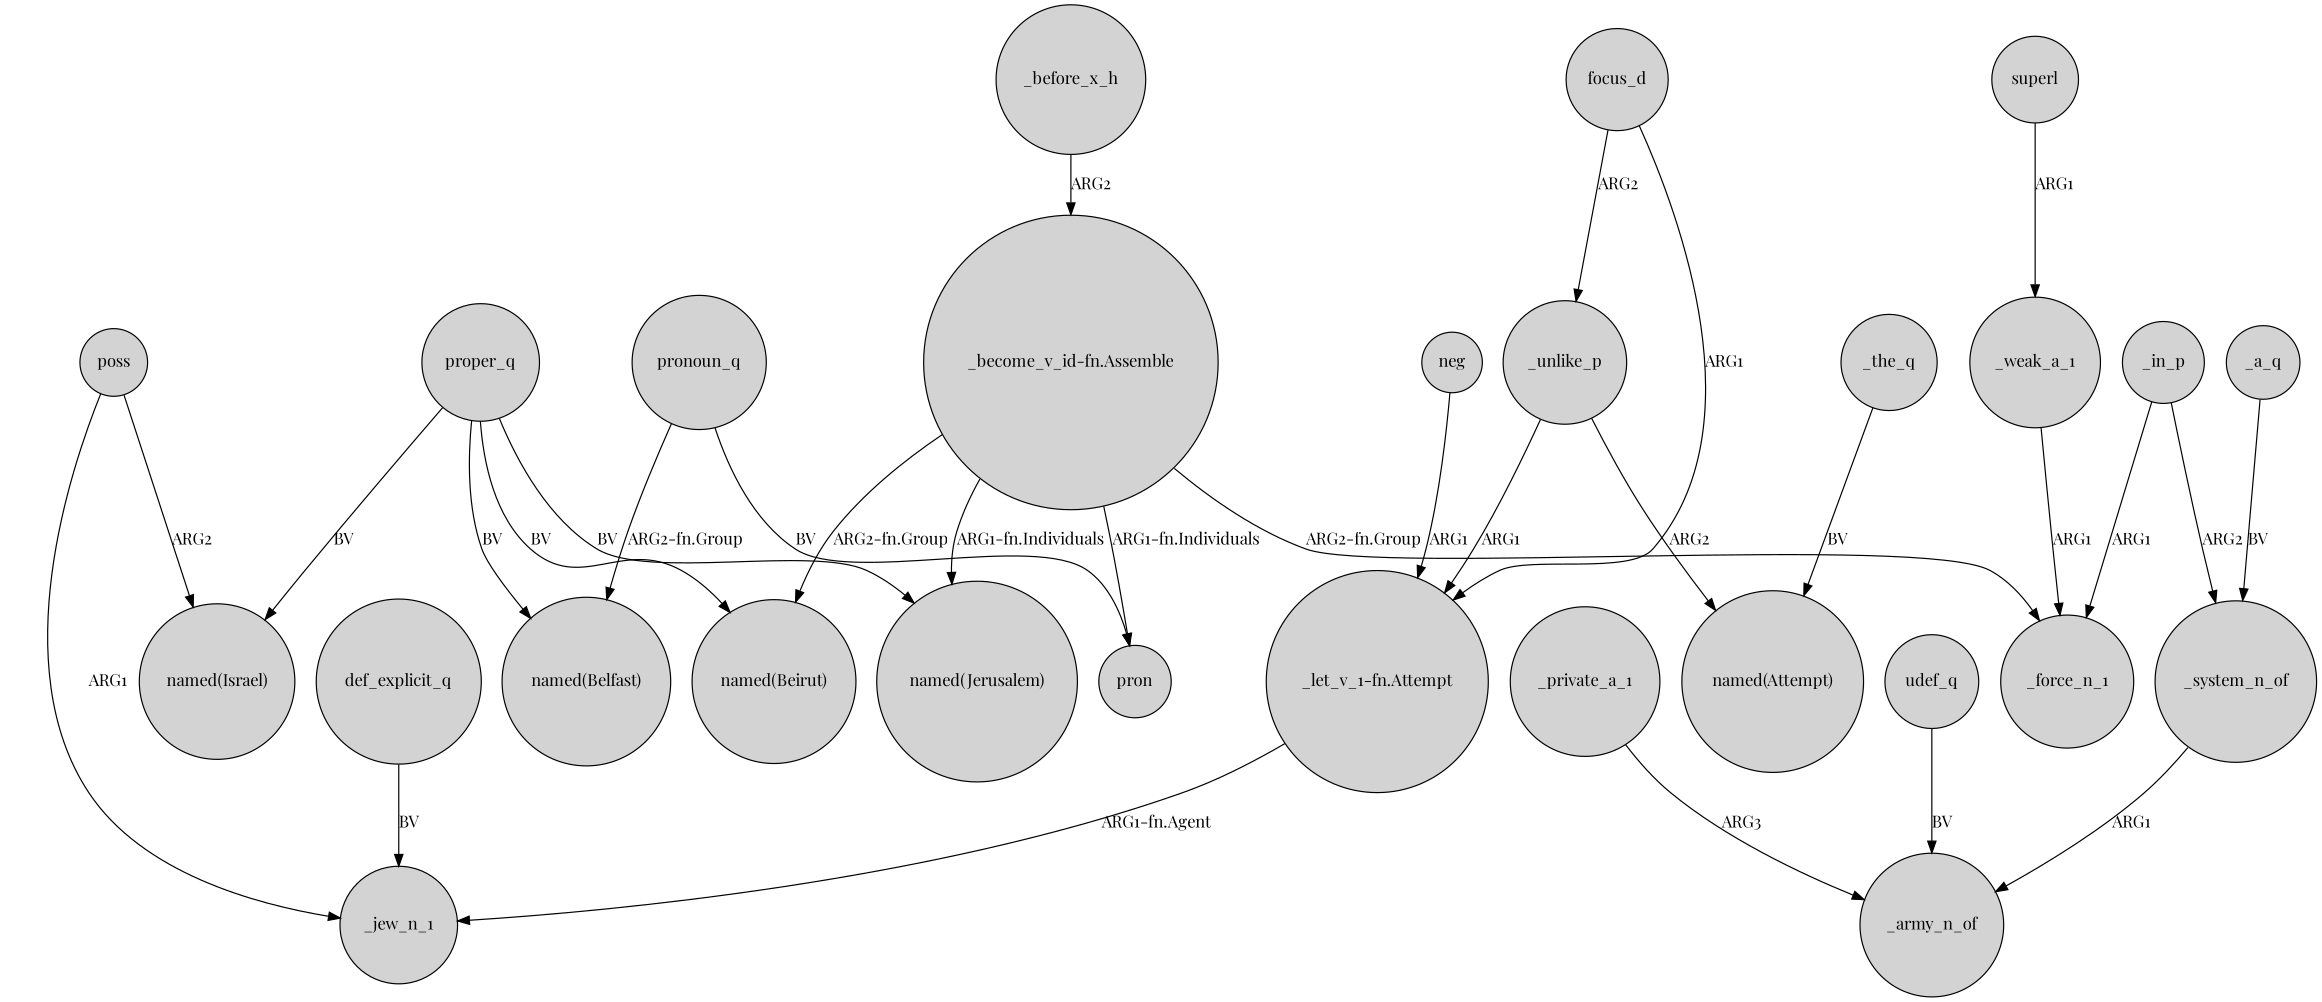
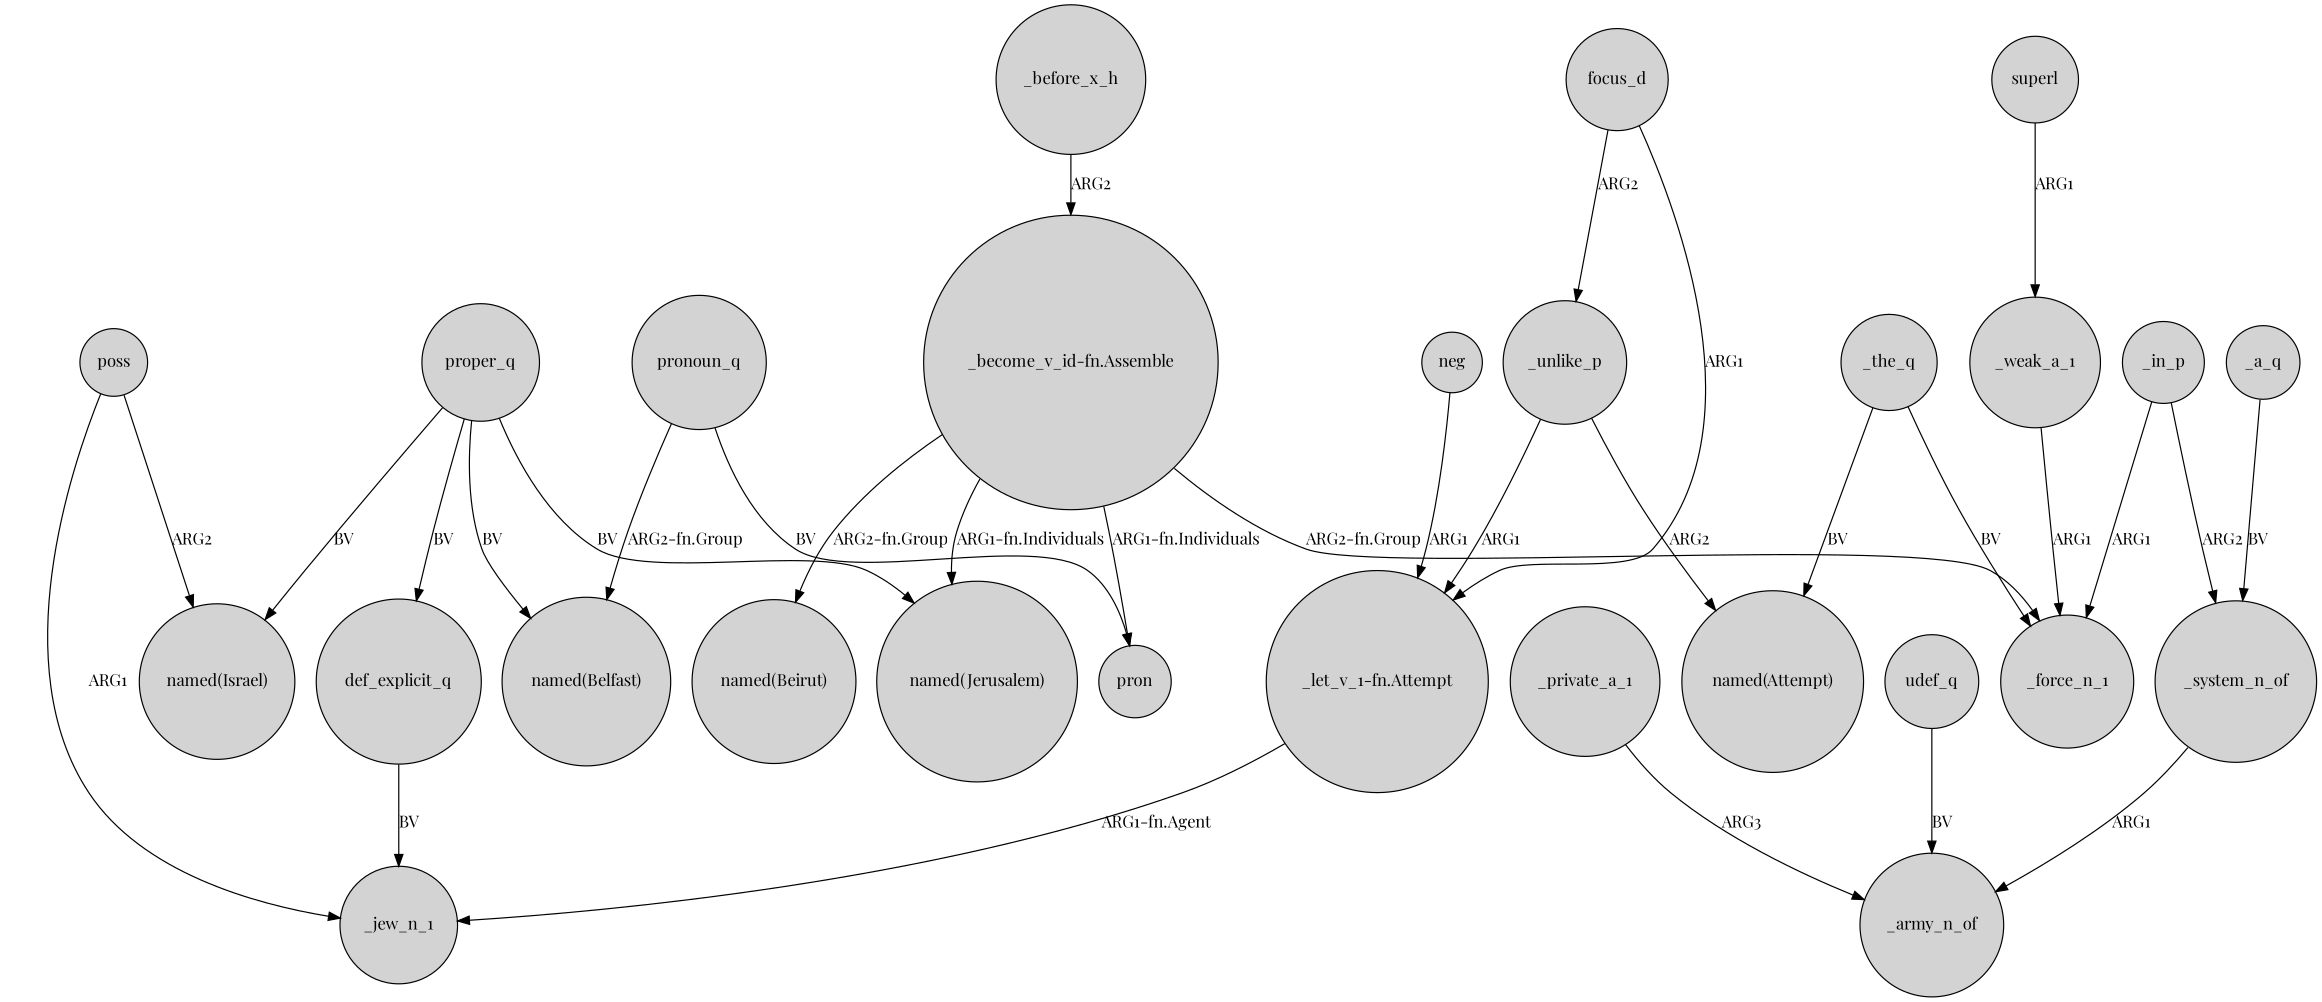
edge "_the_q" -> "_force_n_1": added, label "BV"
edge "proper_q" -> "named(Beirut)": now "proper_q" -> "def_explicit_q"
